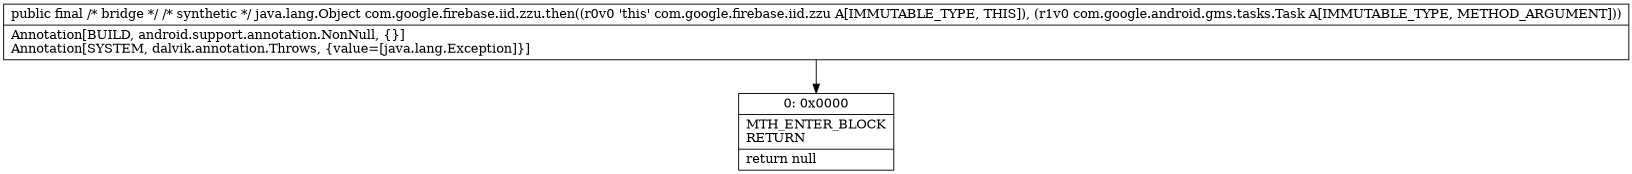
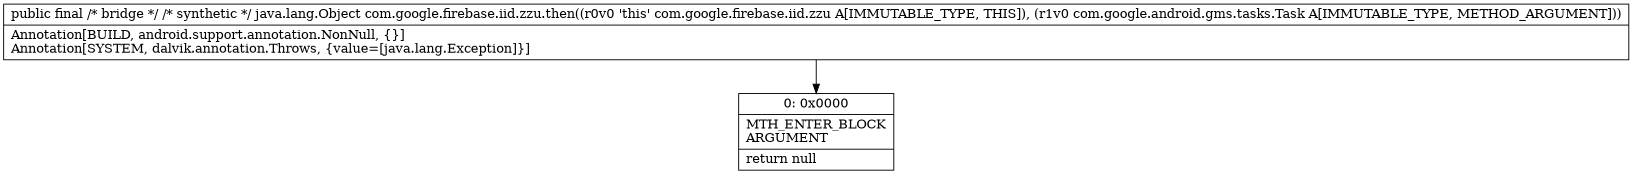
node "0: 0x0000": text "RETURN" -> "ARGUMENT"
